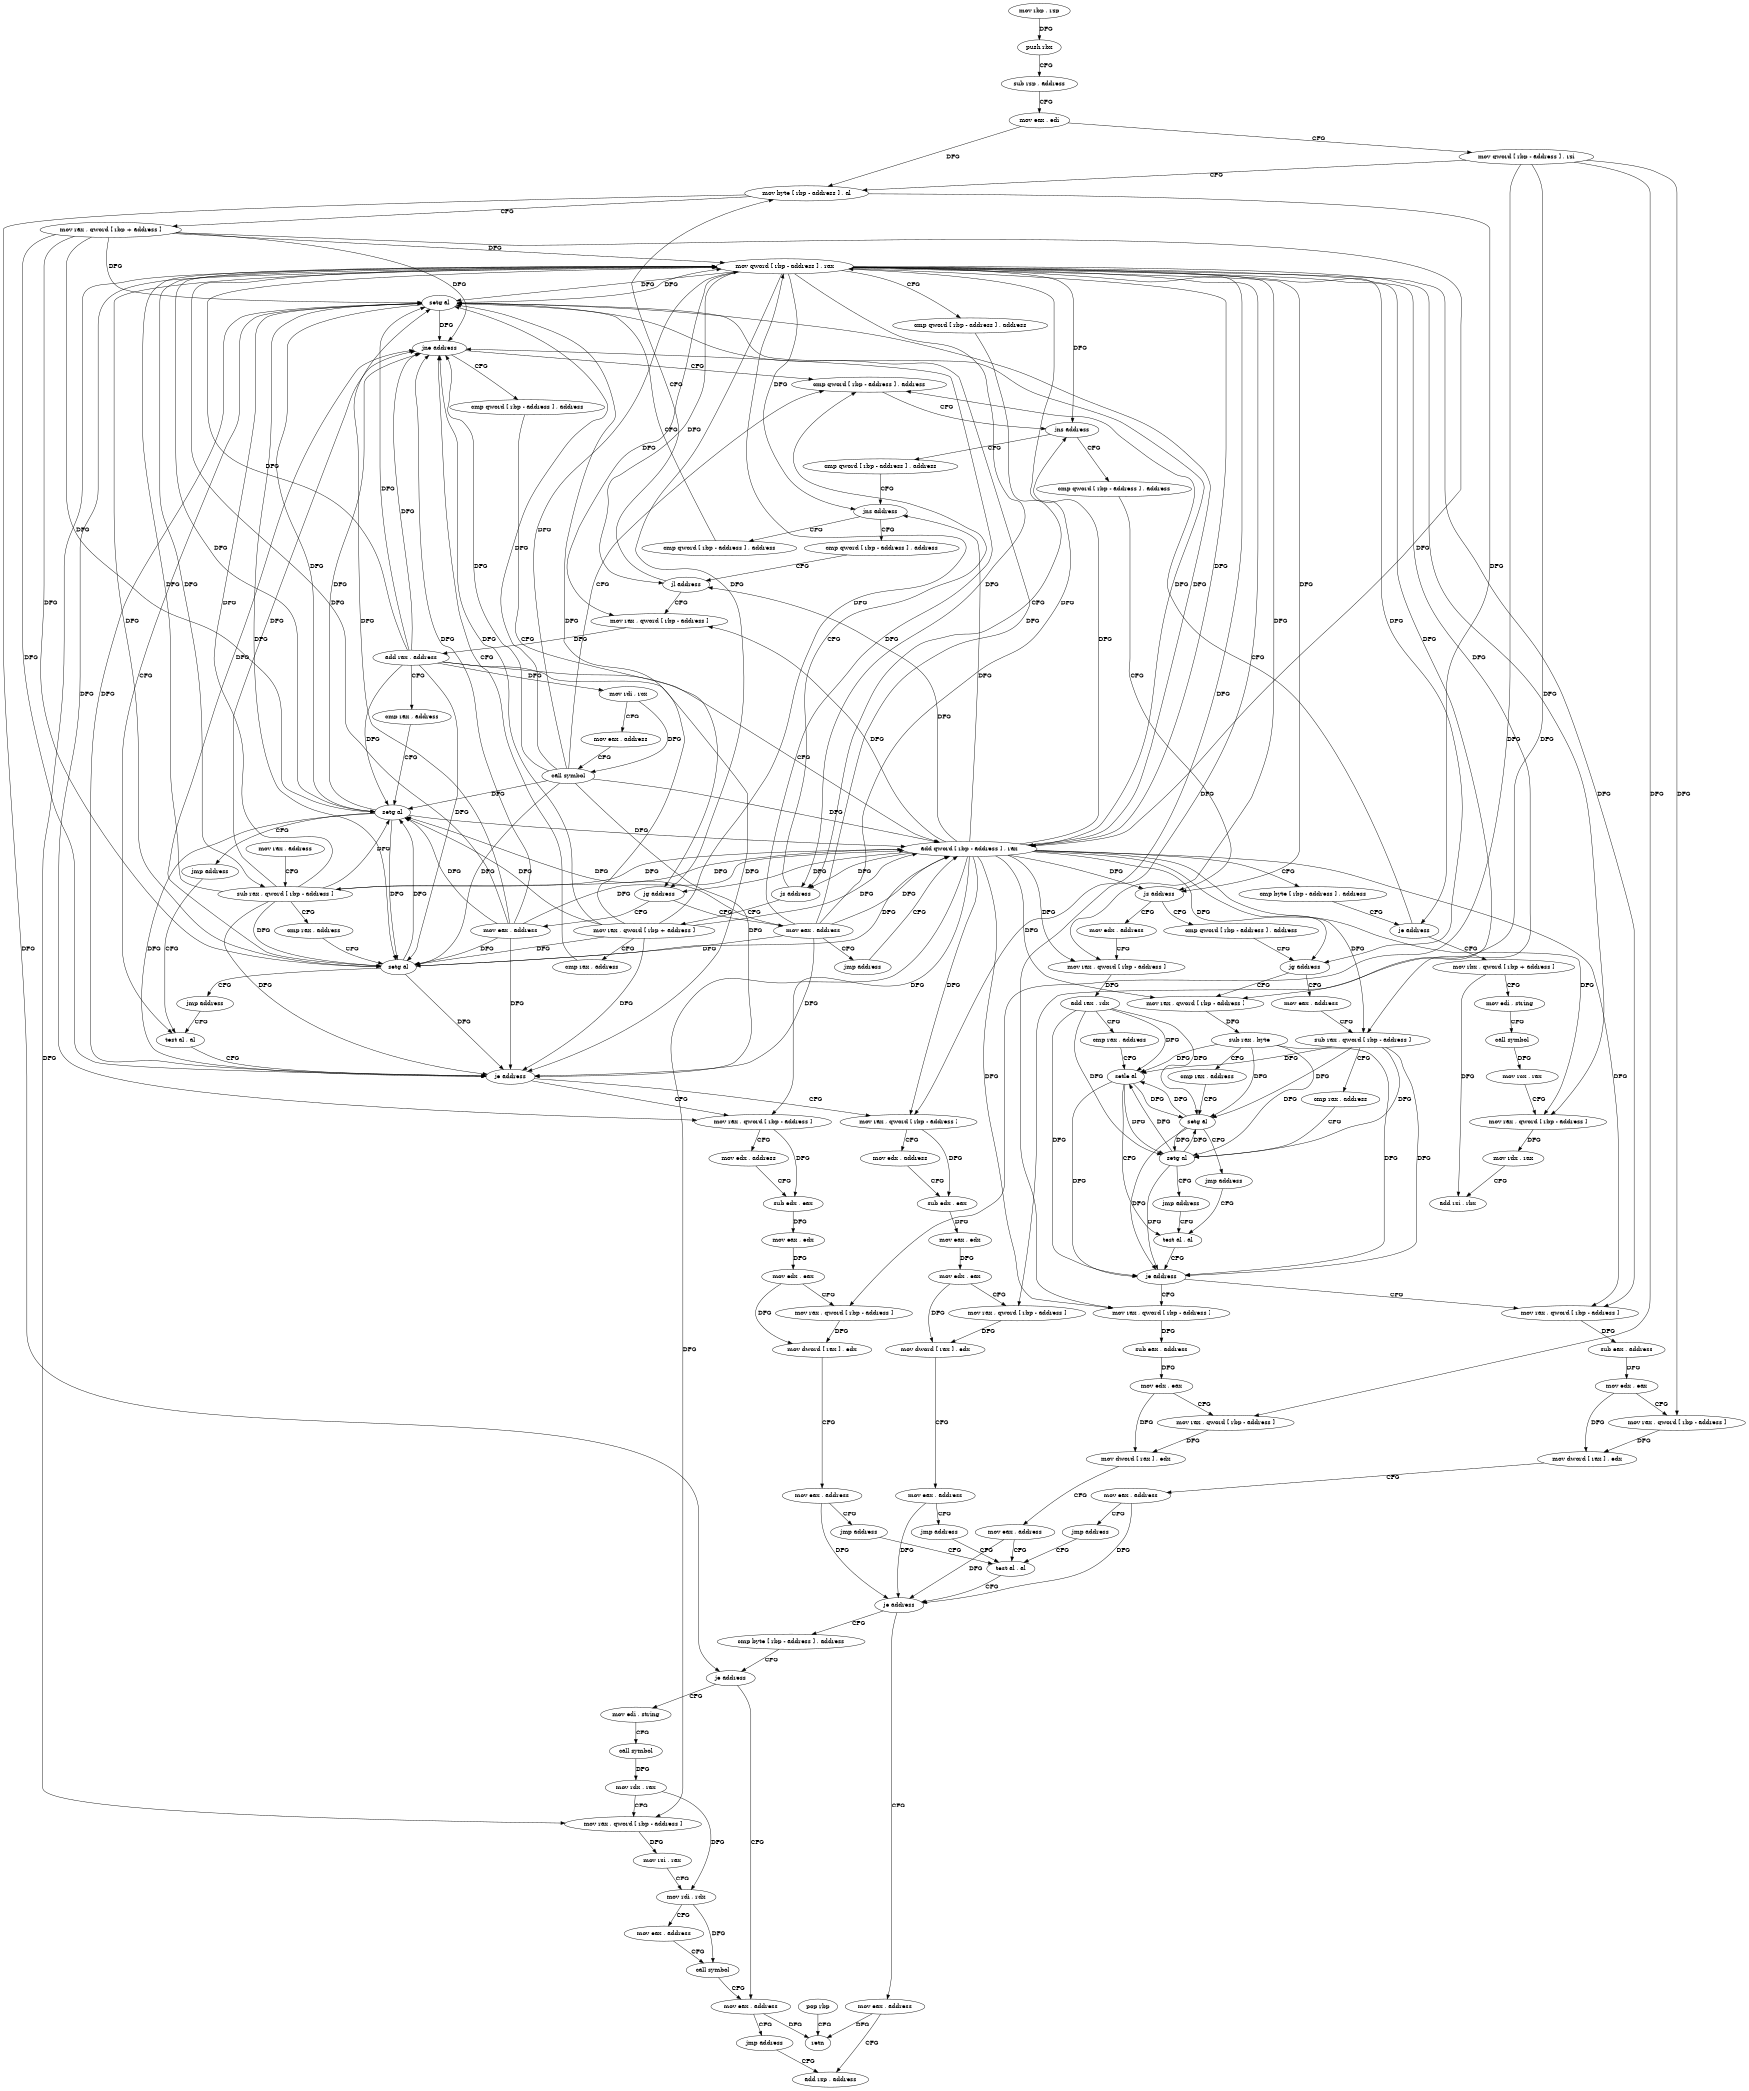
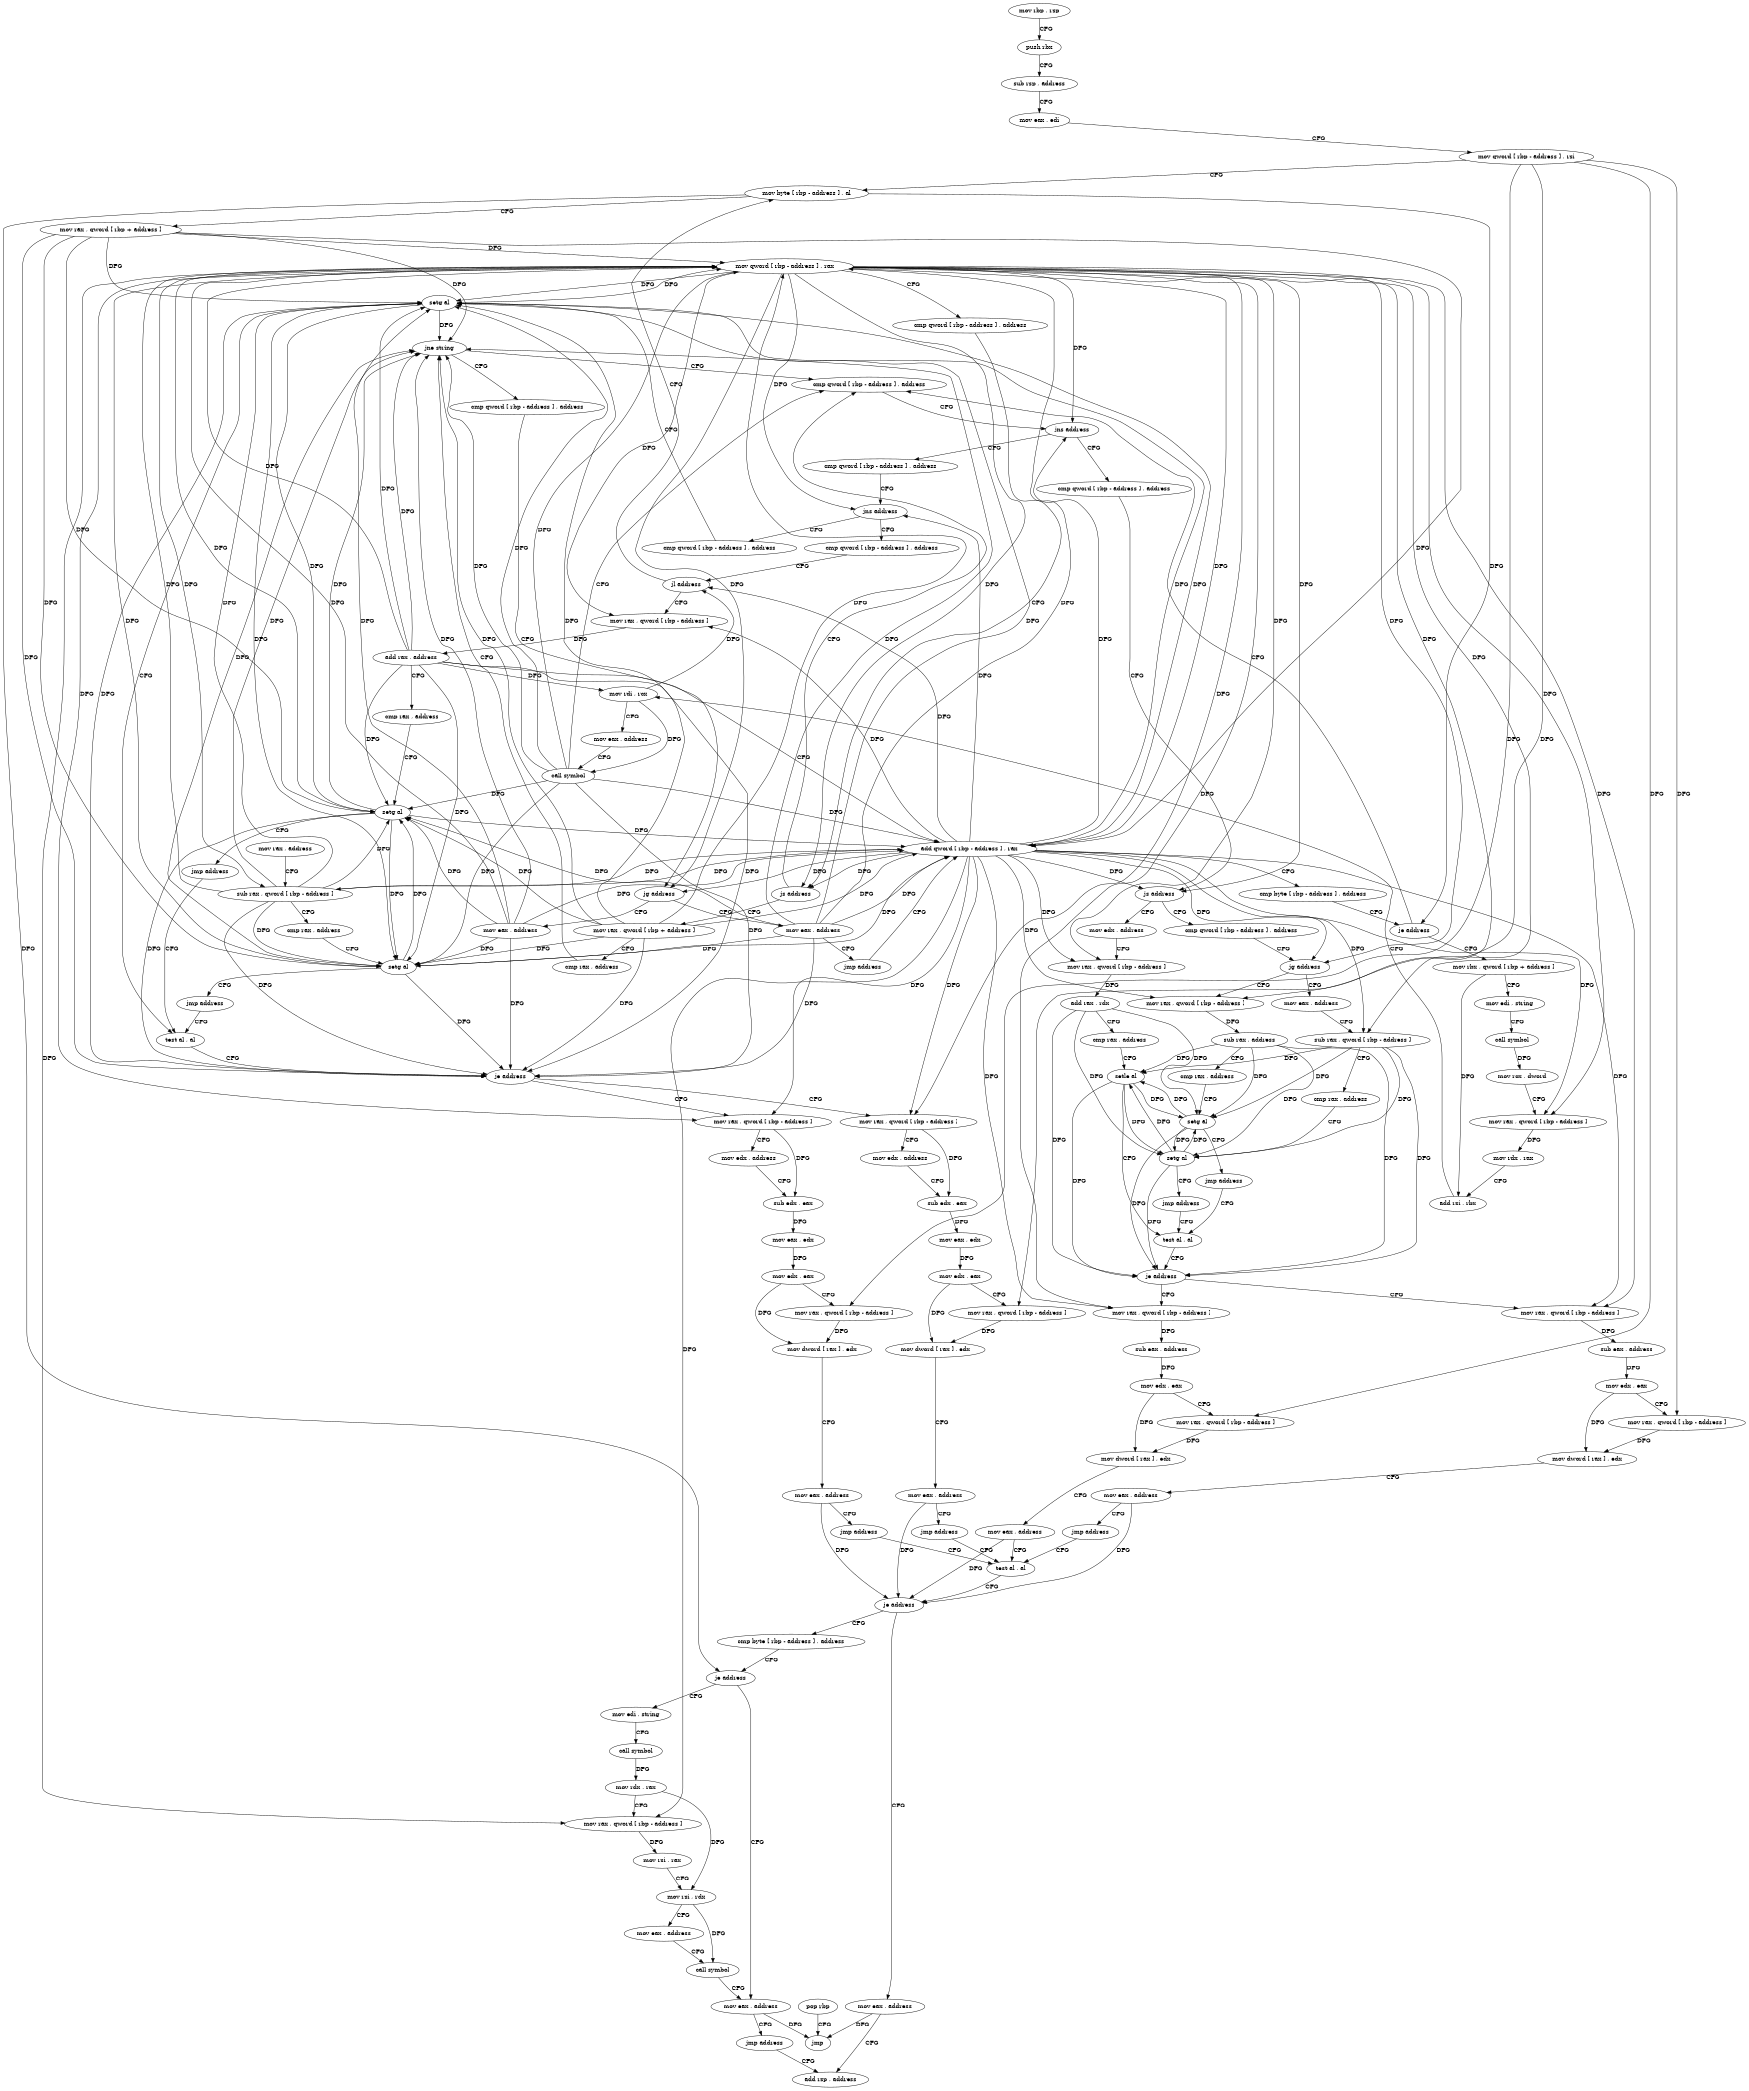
edge "mov rbp , rsp" -> "push rbx": label "DFG" -> "CFG"
edge "mov eax , edi" -> "mov byte [ rbp - address ] , al": removed, label "DFG"
node "jne address": label "jne address" -> "jne string"
edge "mov qword [ rbp - address ] , rax" -> "jl address": now "mov rdi , rcx" -> "jl address"
edge "add rsi , rbx" -> "mov rdi , rcx": added, label "CFG"
edge "add rax , rdx" -> "setle al": removed, label "DFG"
node "sub rax , byte": label "sub rax , byte" -> "sub rax , address"
node "mov rcx , rax": label "mov rcx , rax" -> "mov rcx , dword"
node "mov rdi , rdx": label "mov rdi , rdx" -> "mov rsi , rdx"
node "retn": label "retn" -> "jmp"
